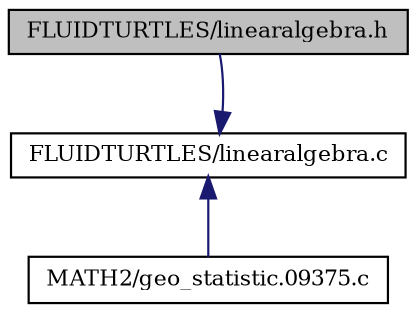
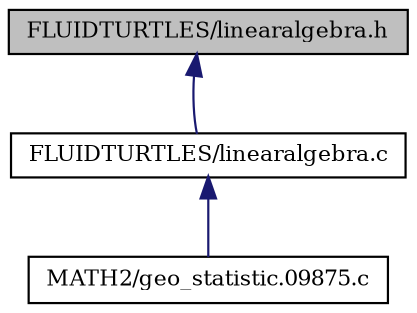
edge "FLUIDTURTLES/linearalgebra.h" -> "FLUIDTURTLES/linearalgebra.c": reversed
node "MATH2/geo_statistic.09375.c": label "MATH2/geo_statistic.09375.c" -> "MATH2/geo_statistic.09875.c"
